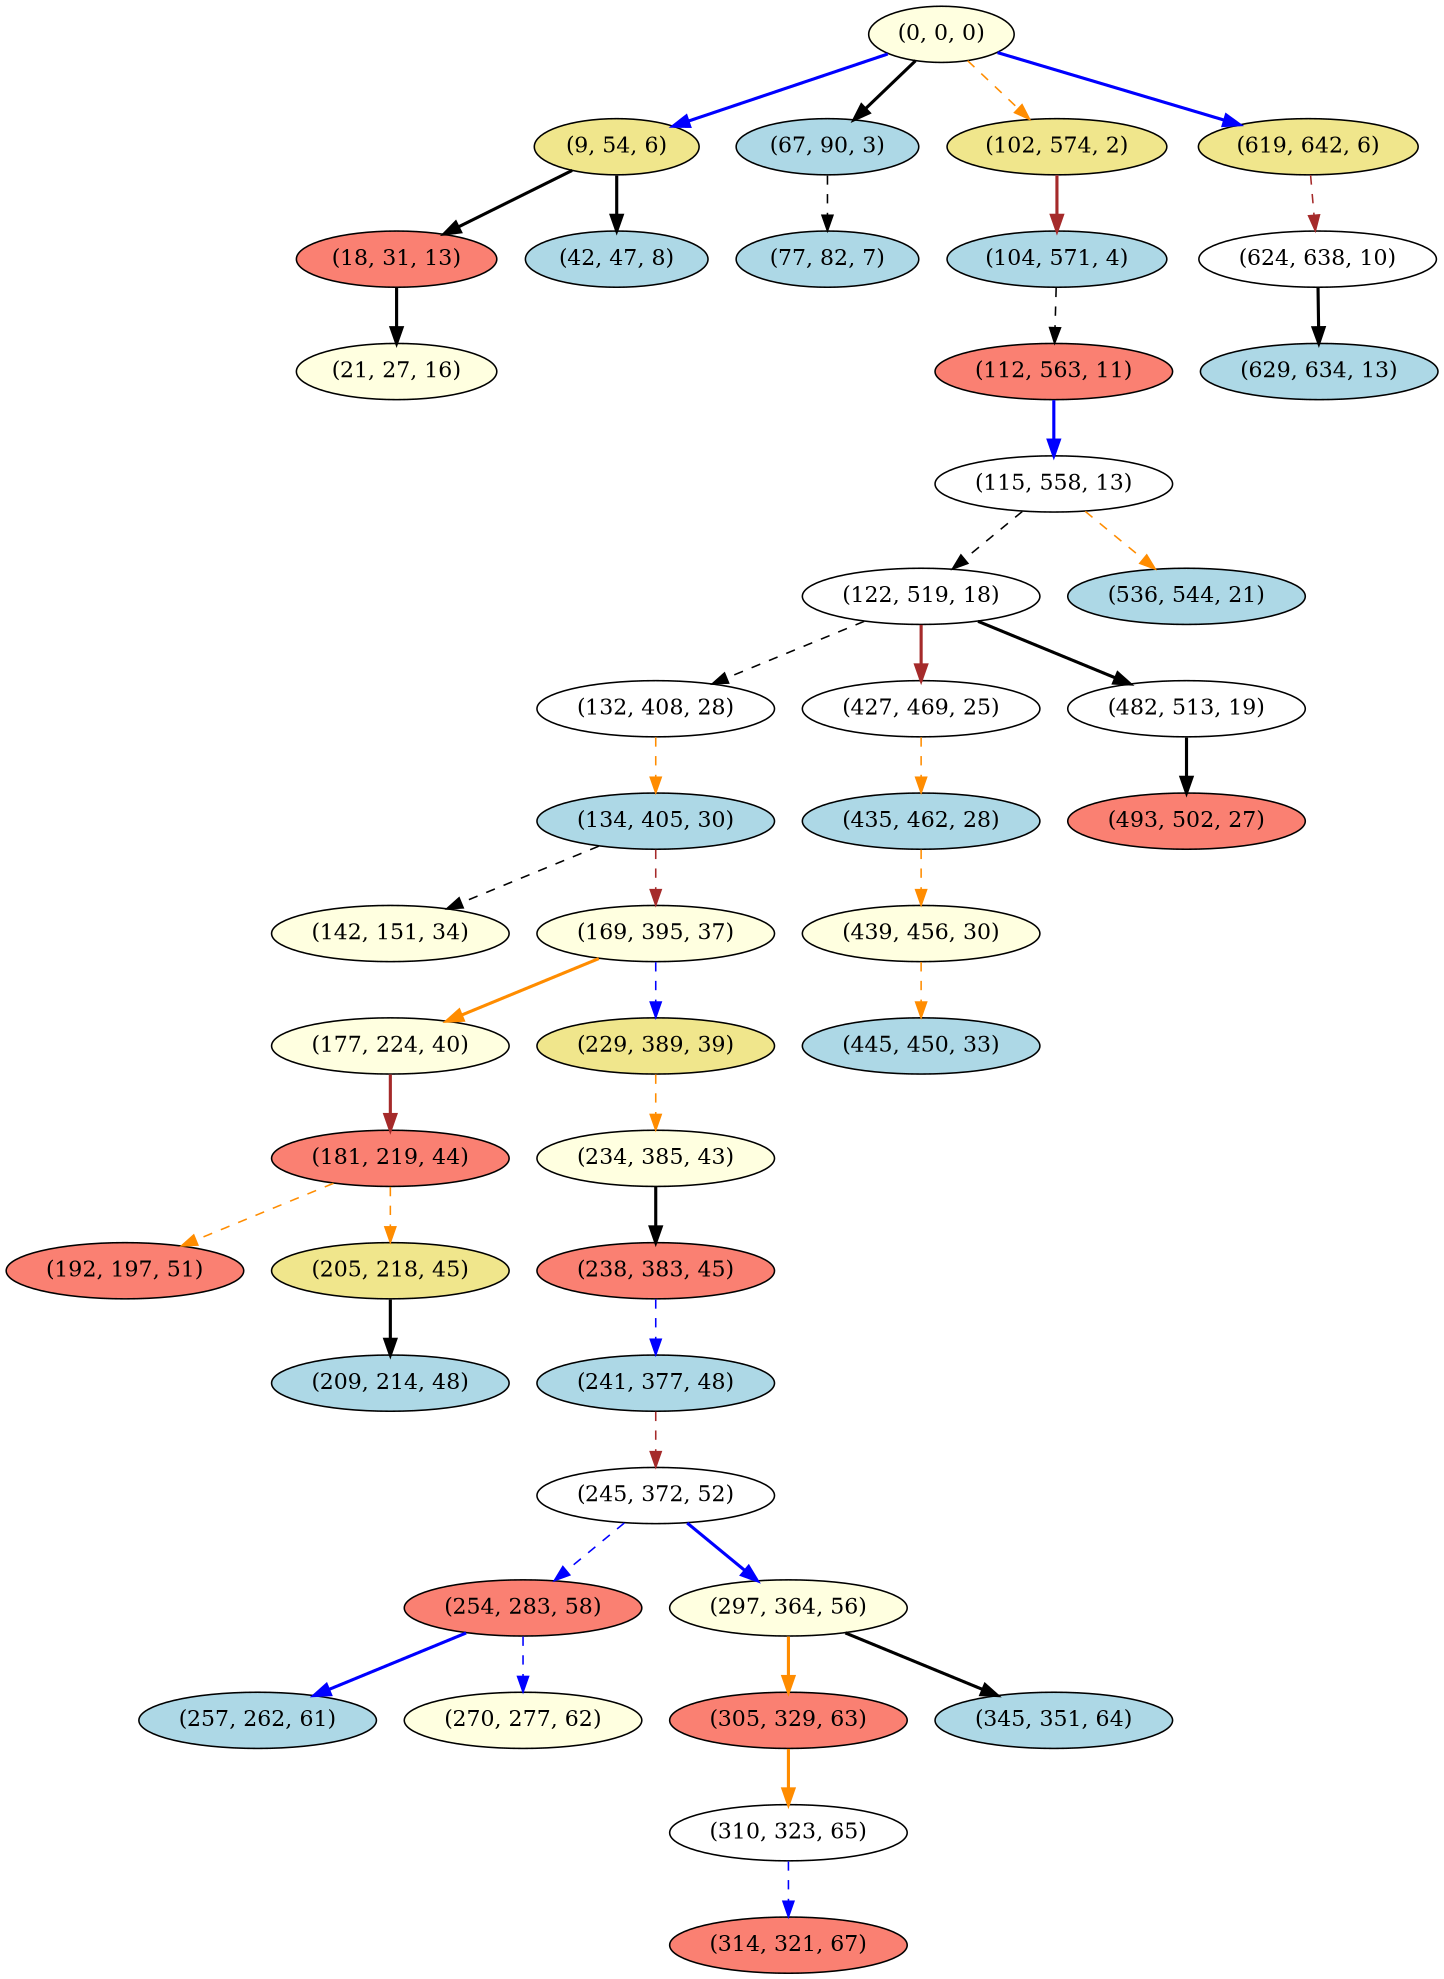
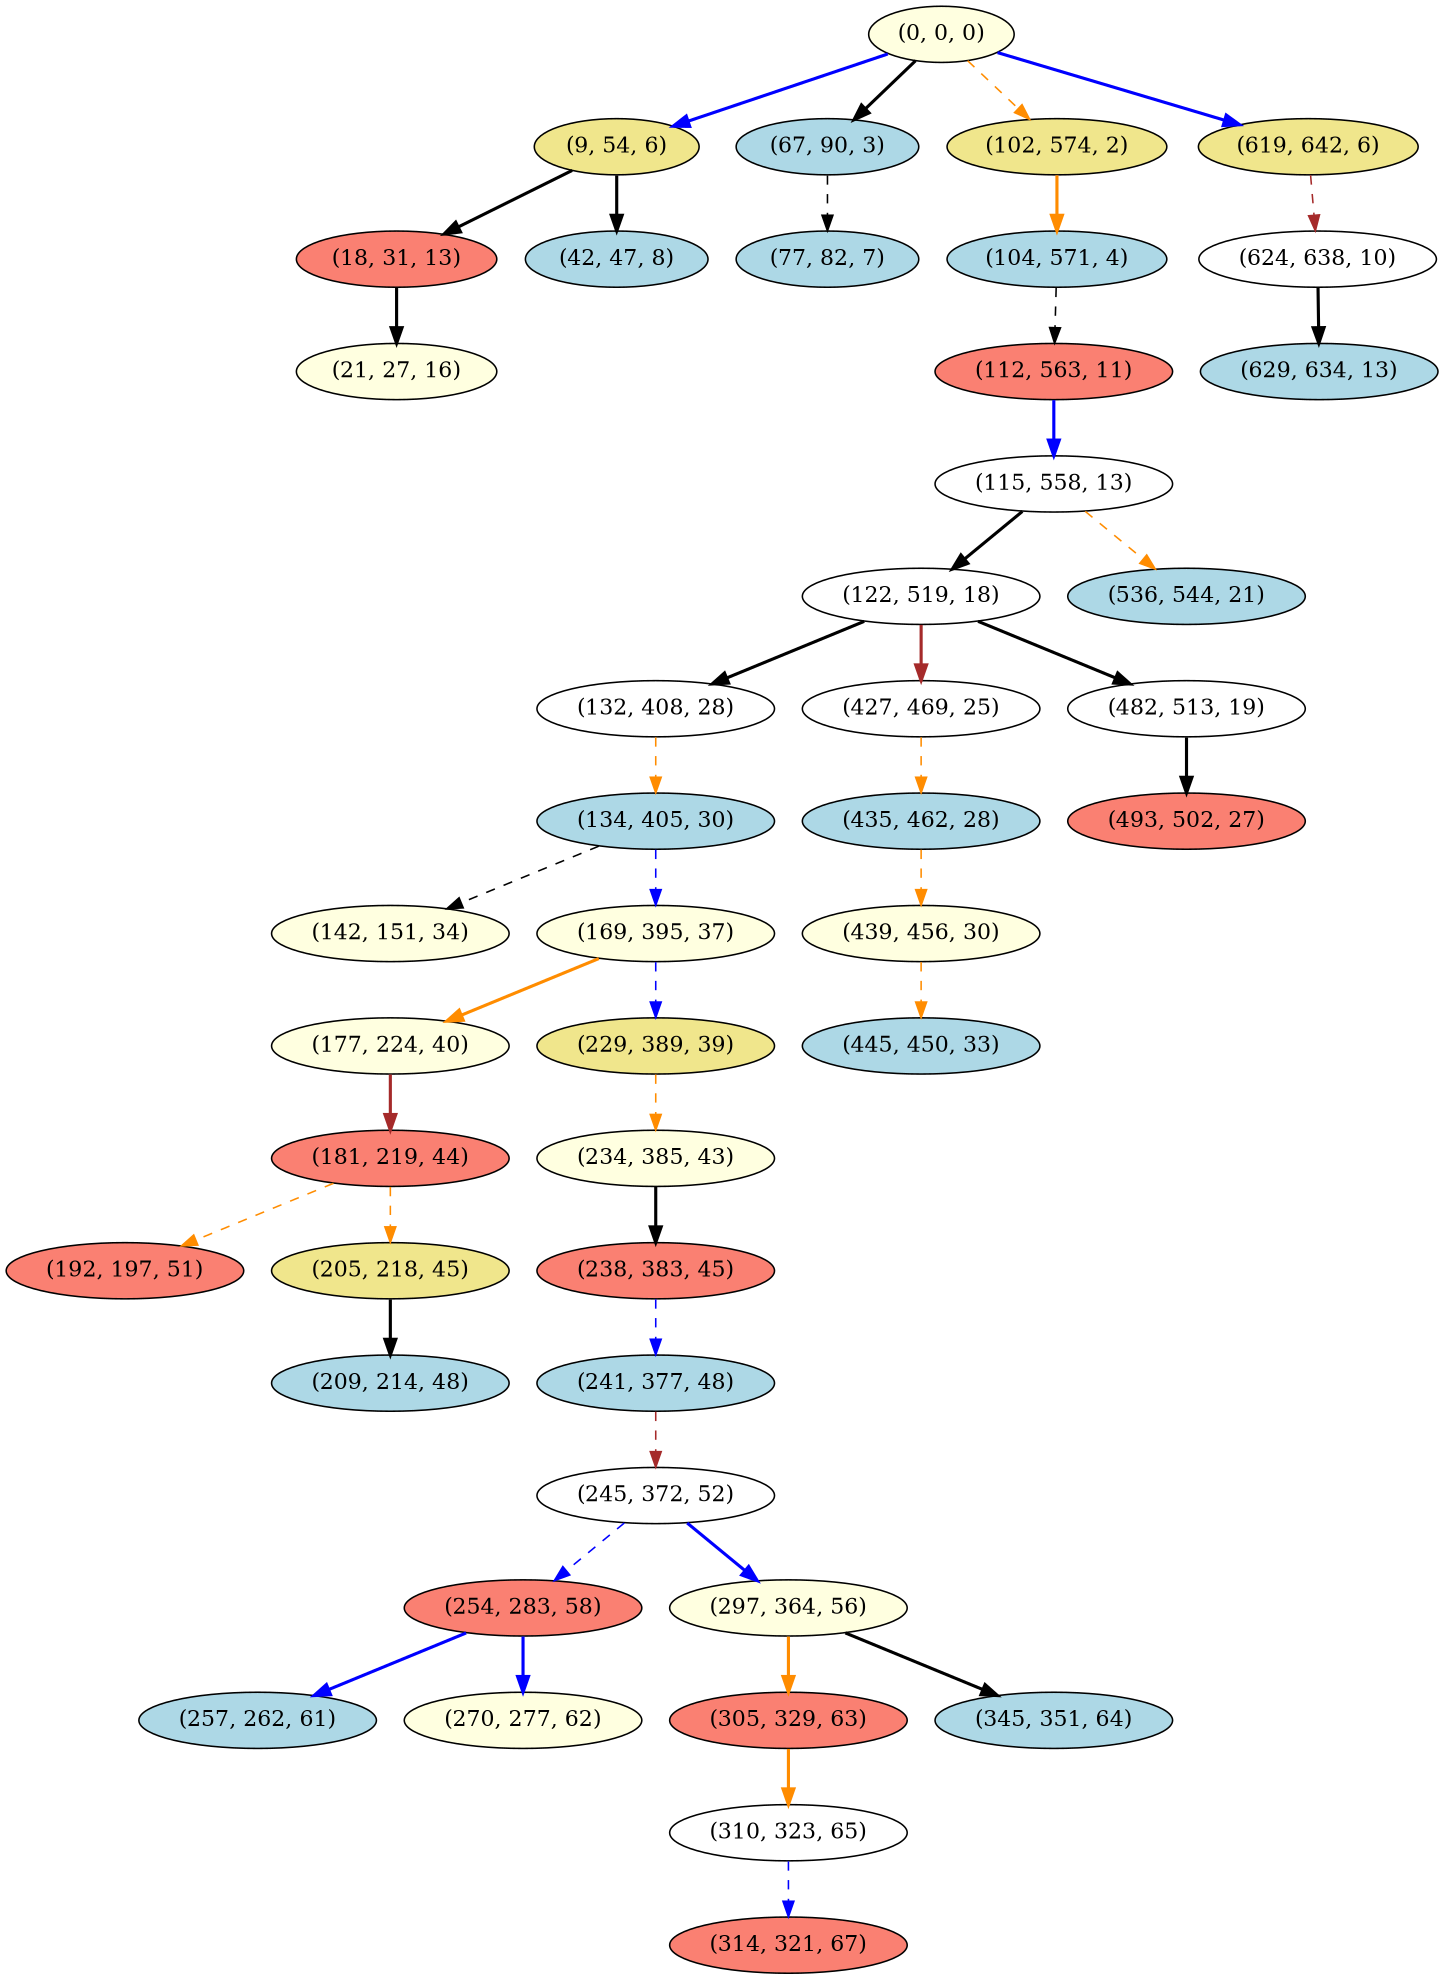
edge "(102, 574, 2)" -> "(104, 571, 4)": color brown -> darkorange
edge "(115, 558, 13)" -> "(122, 519, 18)": style dashed -> bold
edge "(122, 519, 18)" -> "(132, 408, 28)": style dashed -> bold
edge "(134, 405, 30)" -> "(169, 395, 37)": color brown -> blue
edge "(254, 283, 58)" -> "(270, 277, 62)": style dashed -> bold
